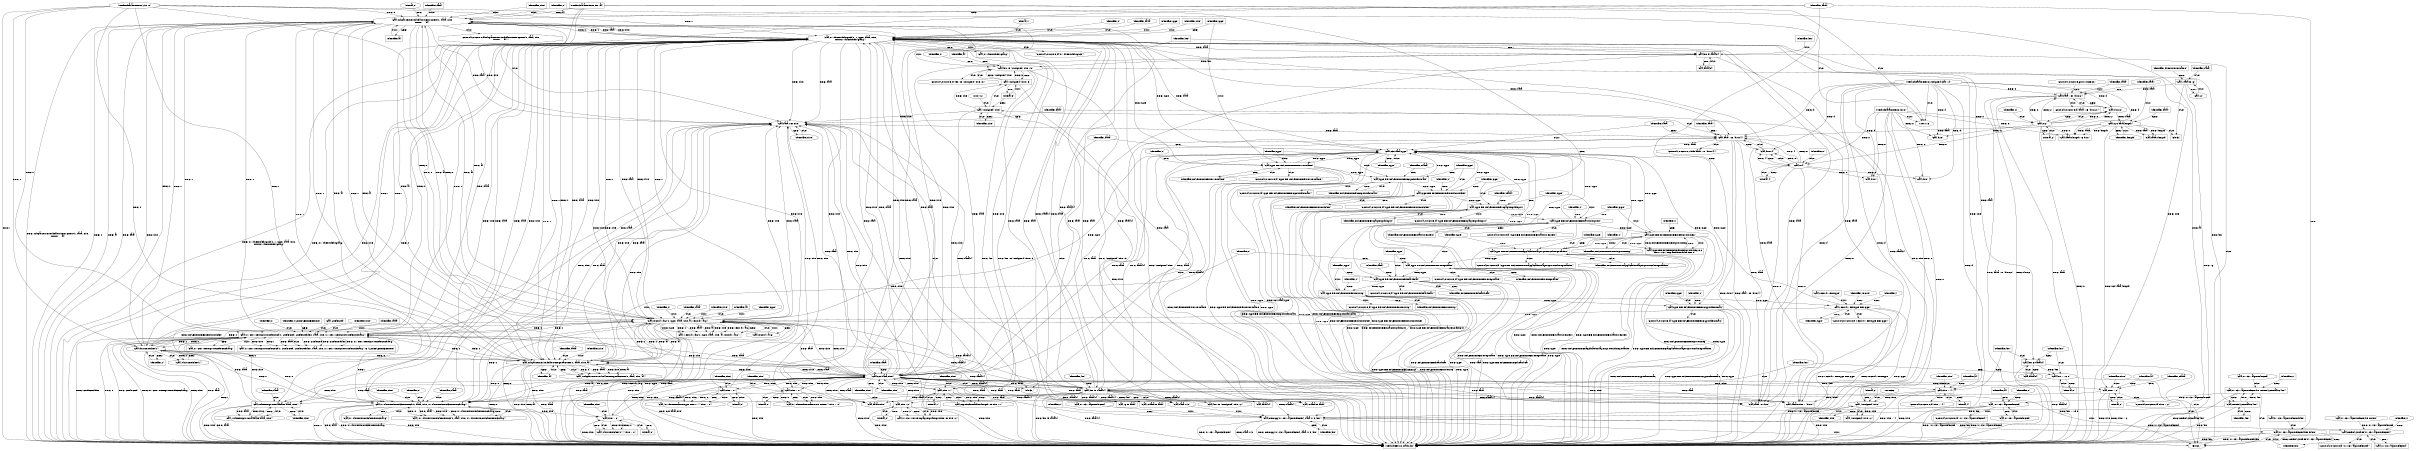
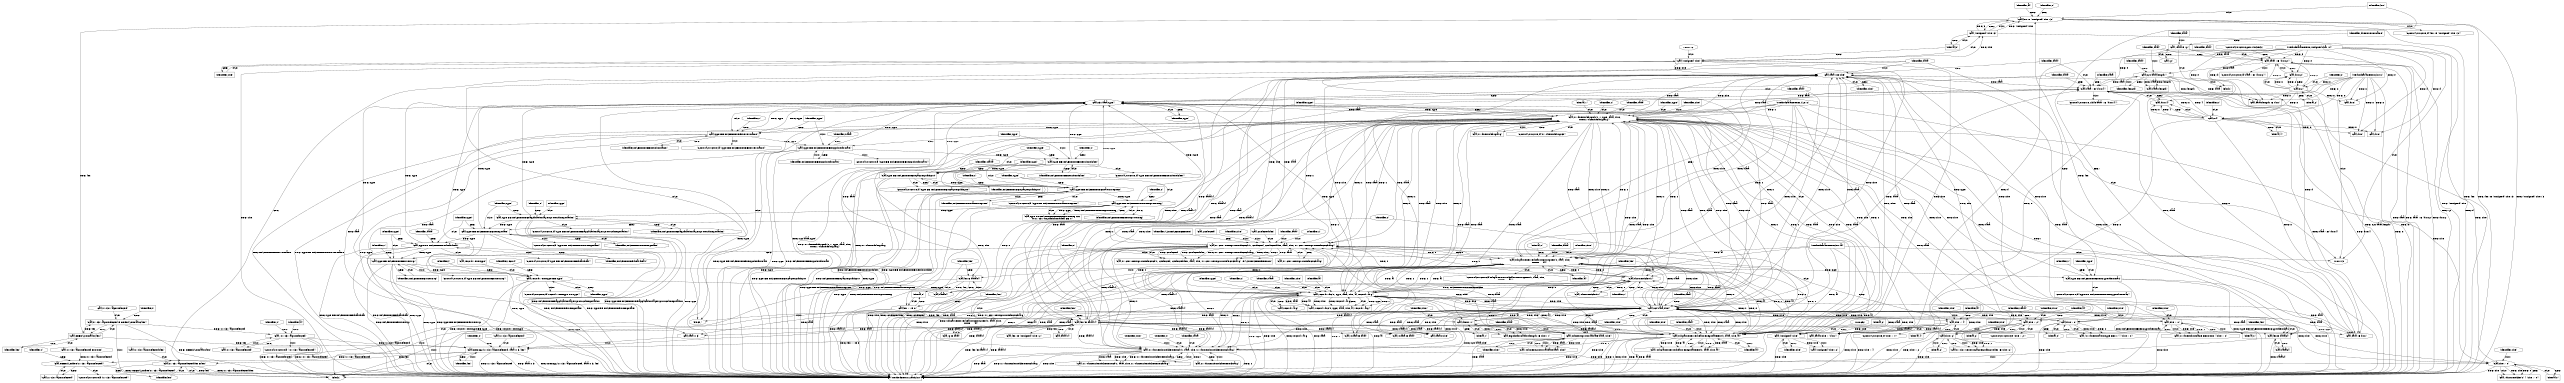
edge "(Call,d+n-2)" -> "(Call,n2s(data,length))": now "(Call,data >= (d+n-2))" -> "(Call,n2s(data,length))"
node "(Identifier,TLSEXT_TYPE_server_name)": label "(Identifier,TLSEXT_TYPE_server_name)" -> "(Identifier,TLSEXT_TYPE_session_name)"
node "(Call,&selected_len)": added
edge "(Call,len = data[0])" -> "(Call,len <<= 8)": now "(Call,len = data[0])" -> "(Literal,8)"
node "(Call,size - 1)": label "(Call,size - 1)" -> "(Call,tlsext - 1)"
edge "(Call,OPENSSL_malloc(len))" -> "(MethodReturn,static int)": removed, label "DDG: len"
